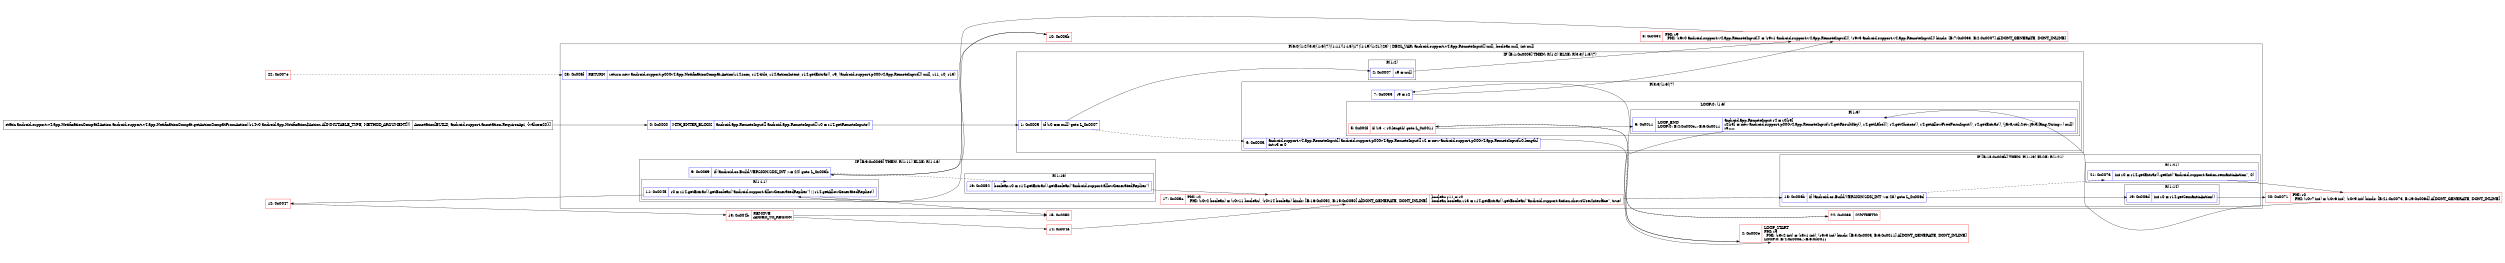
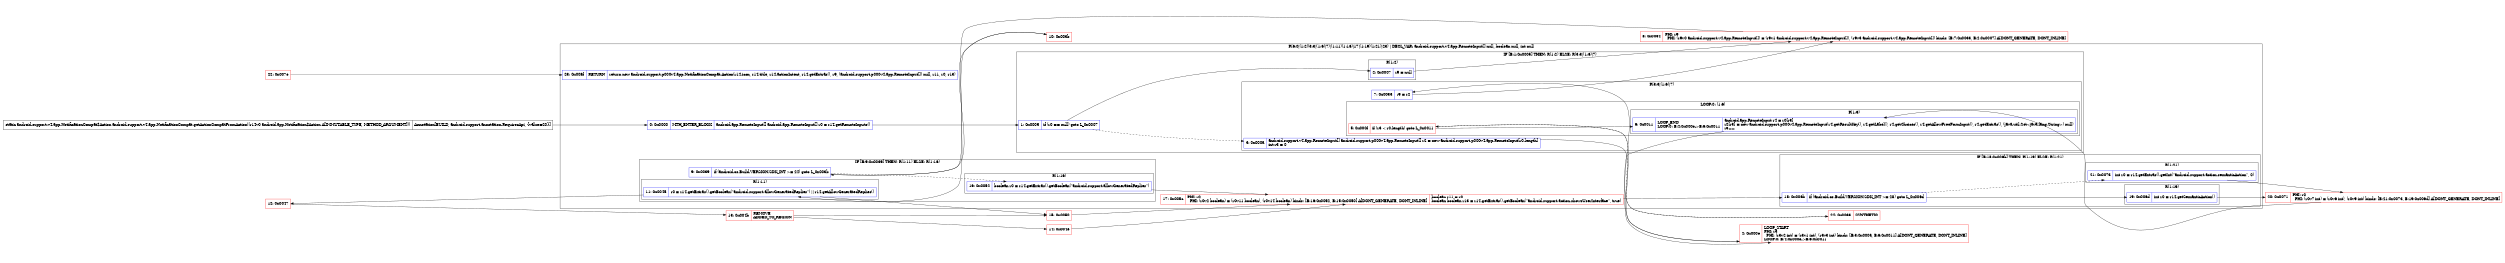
edge "22: 0x007e" -> "23: 0x008f": style dashed -> solid
cluster "R(1:14)": label "R(1:14)" -> "R(1:19)"
edge "15: 0x0050" -> "17: 0x005c": added
